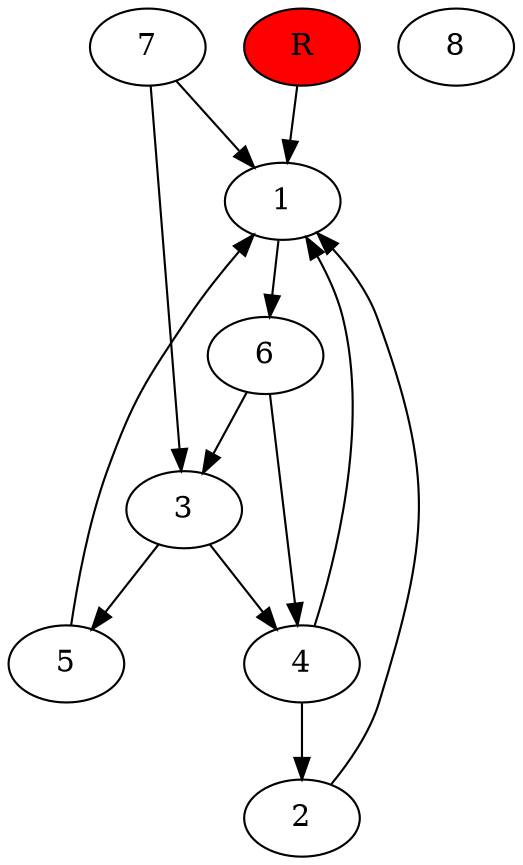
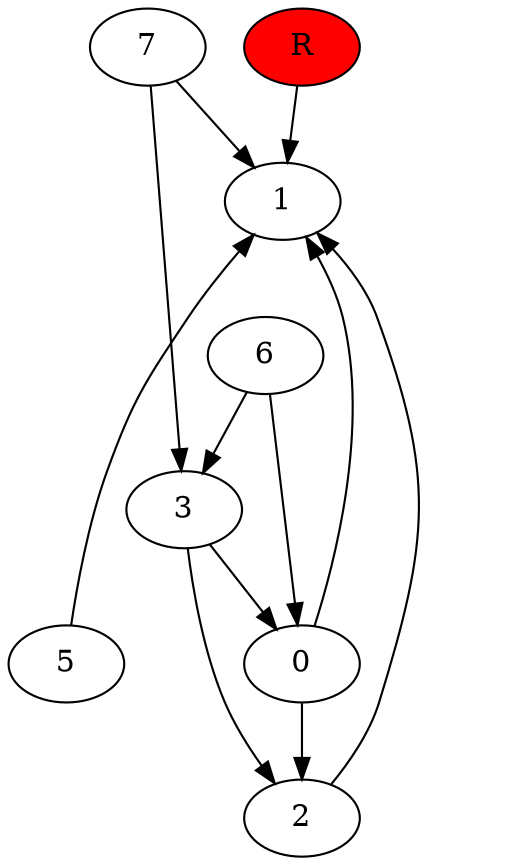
node "8": removed
edge "1" -> "6": removed
edge "3" -> "5": now "3" -> "2"
node "4": label "4" -> "0"
